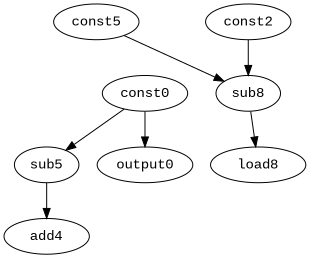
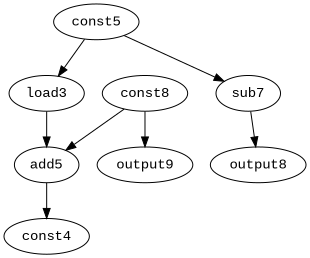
node "const2": removed
node "load3": added
node "const0": label "const0" -> "const8"
node "sub8": label "sub8" -> "sub7"
node "sub5": label "sub5" -> "add5"
node "output0": label "output0" -> "output9"
node "load8": label "load8" -> "output8"
node "add4": label "add4" -> "const4"
